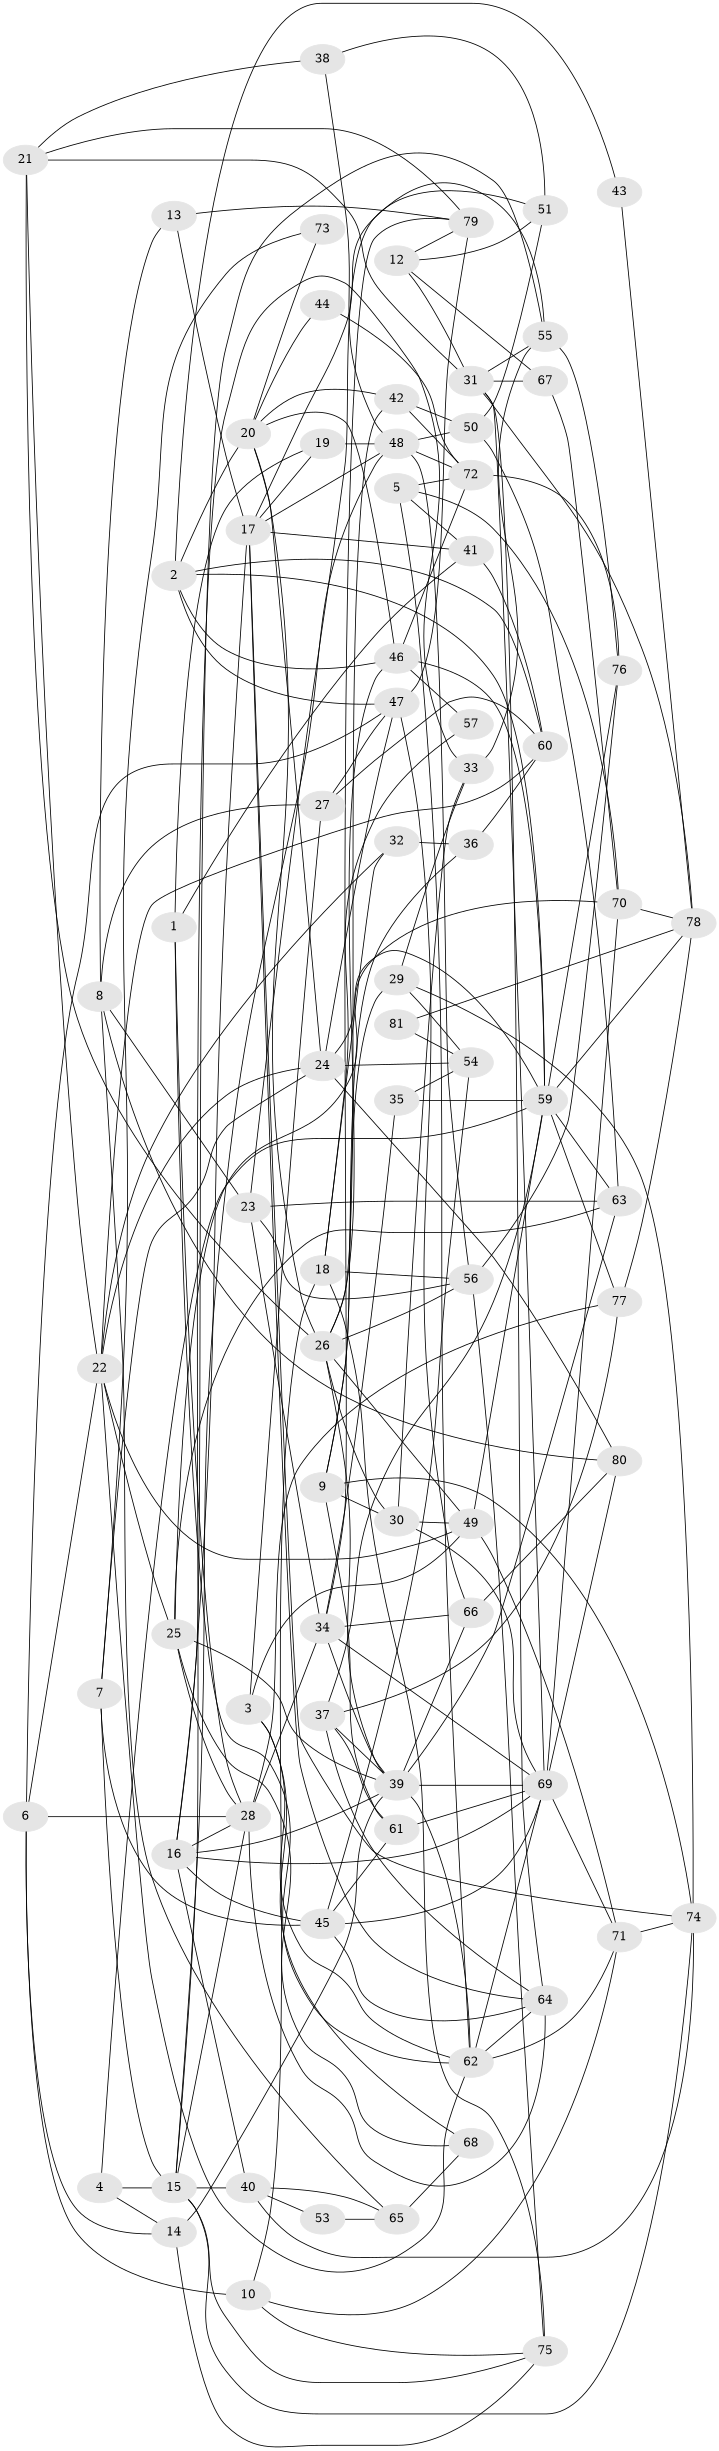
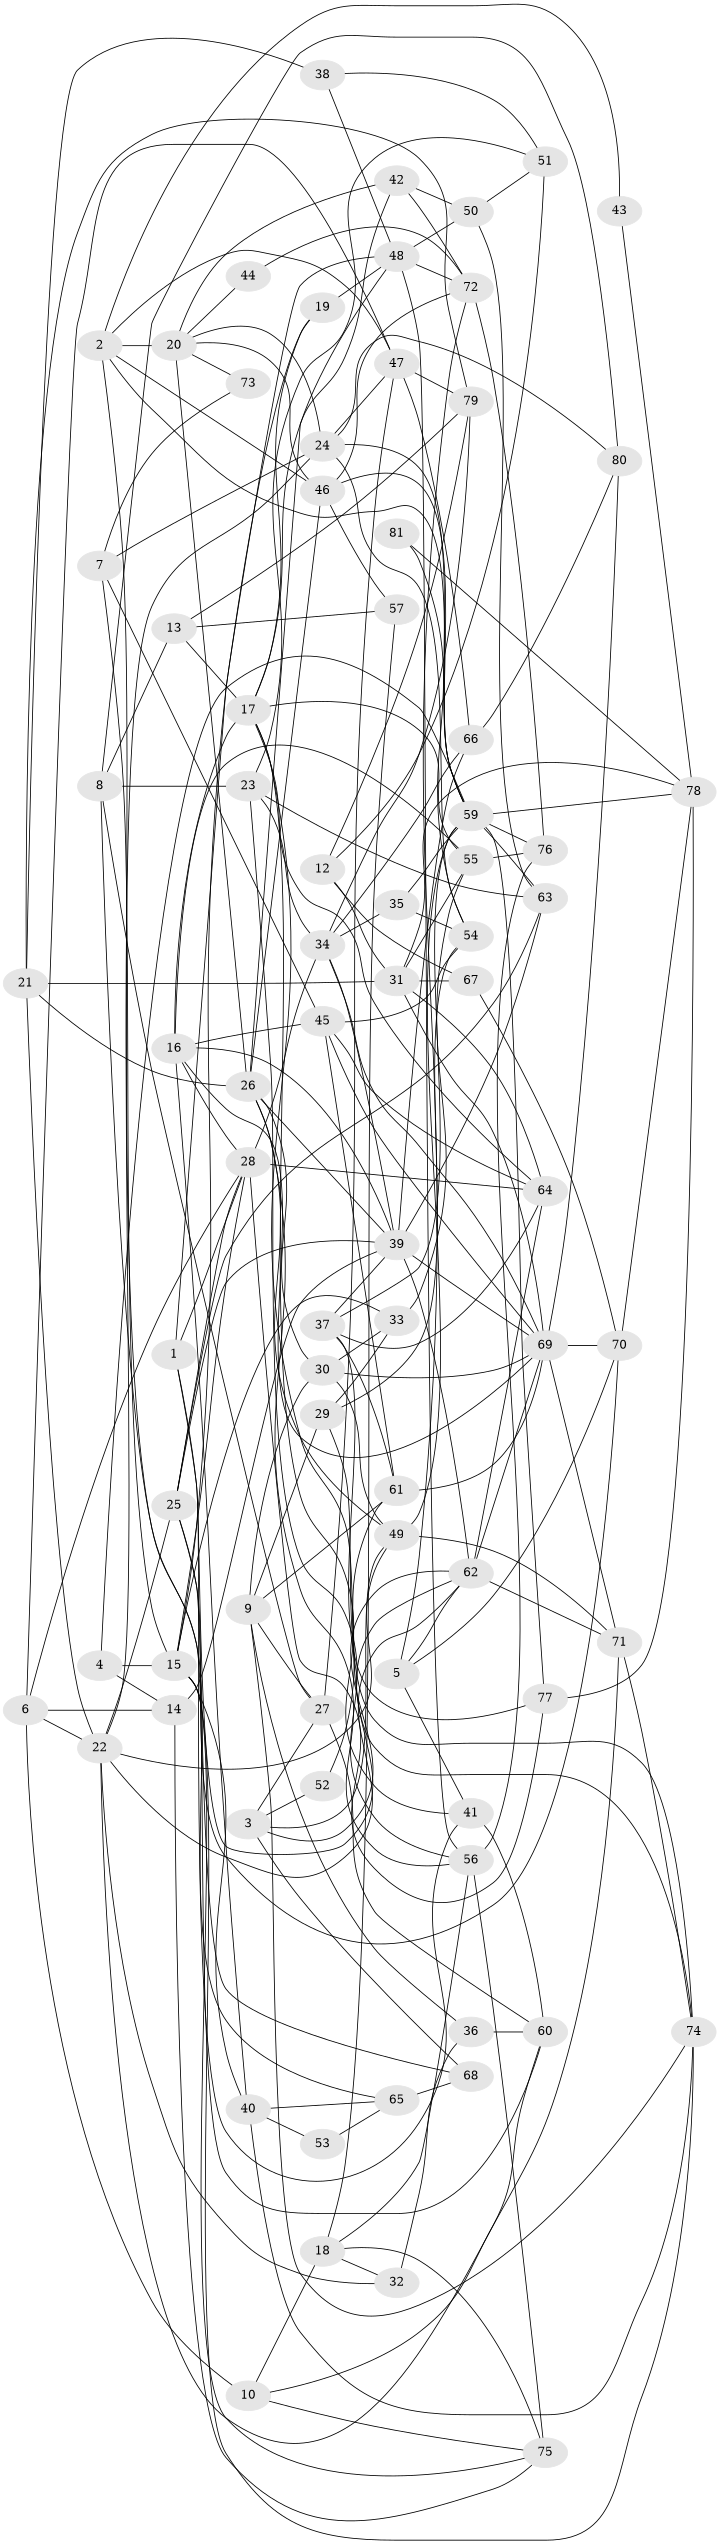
edge "57" -- "13": added
edge "9" -- "27": added
node "52": added
